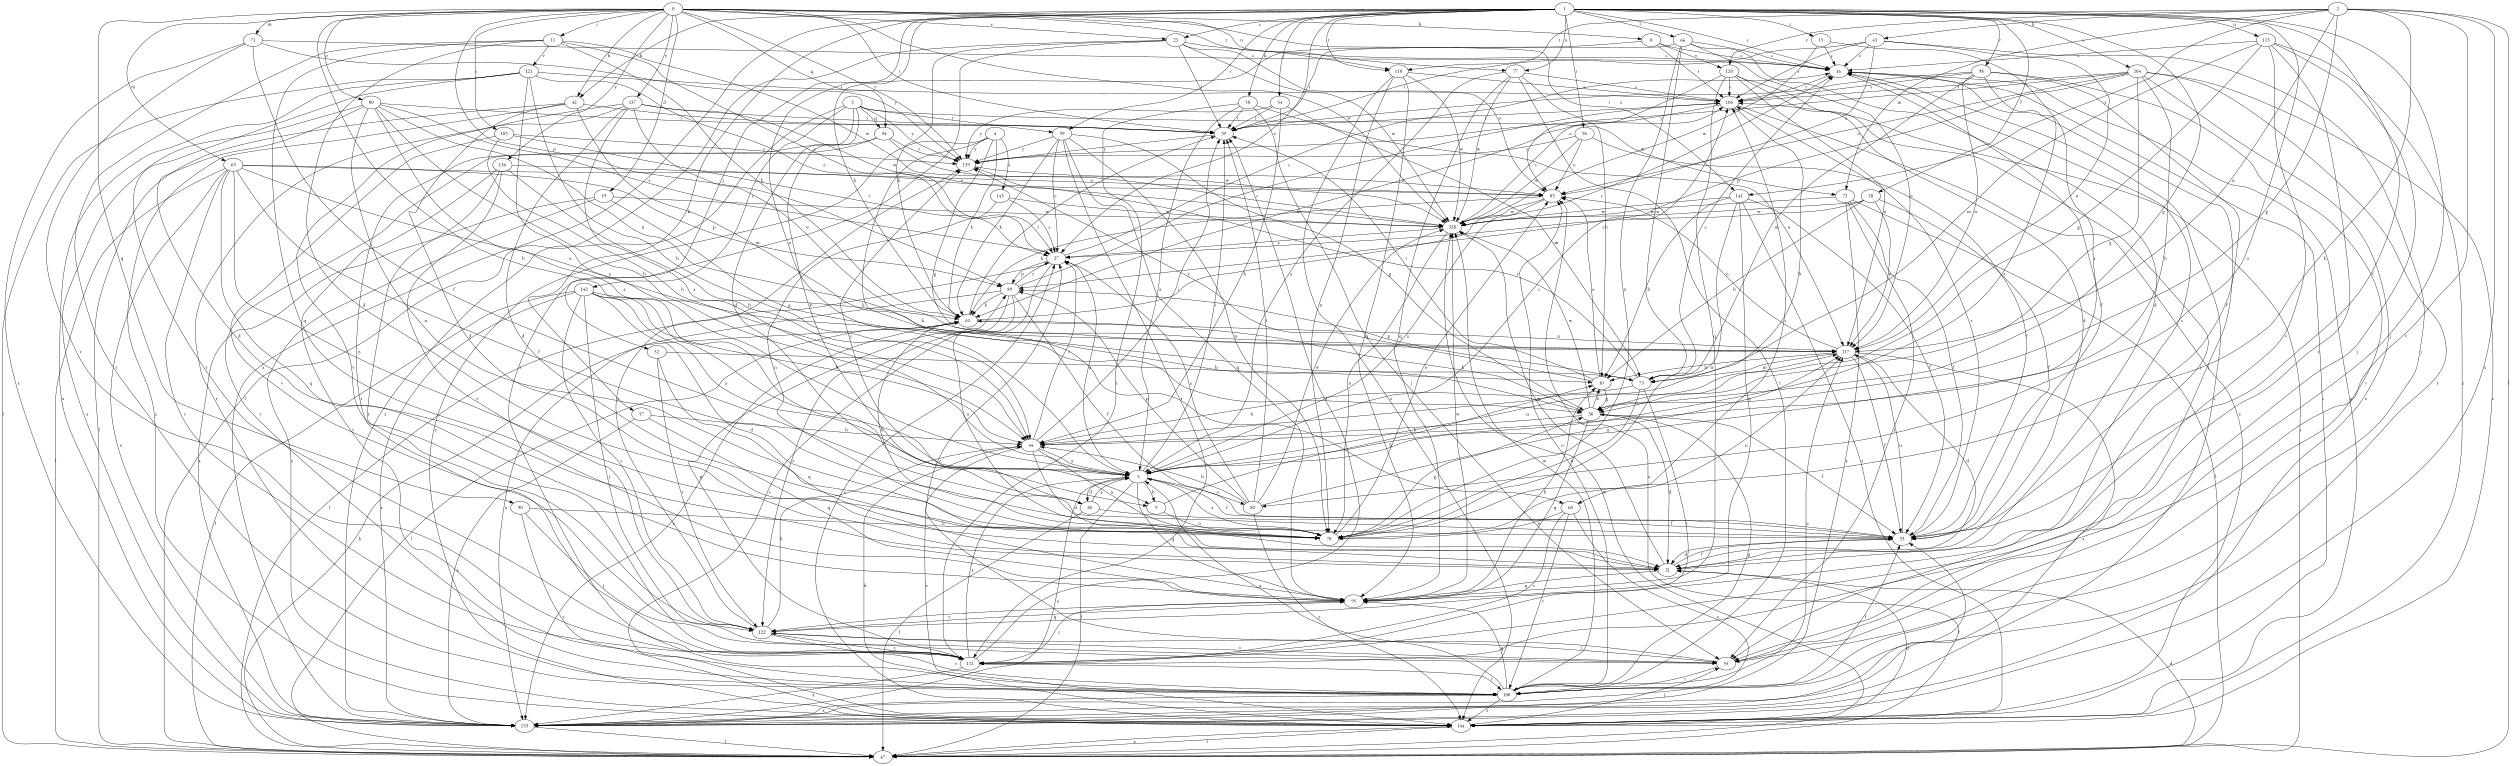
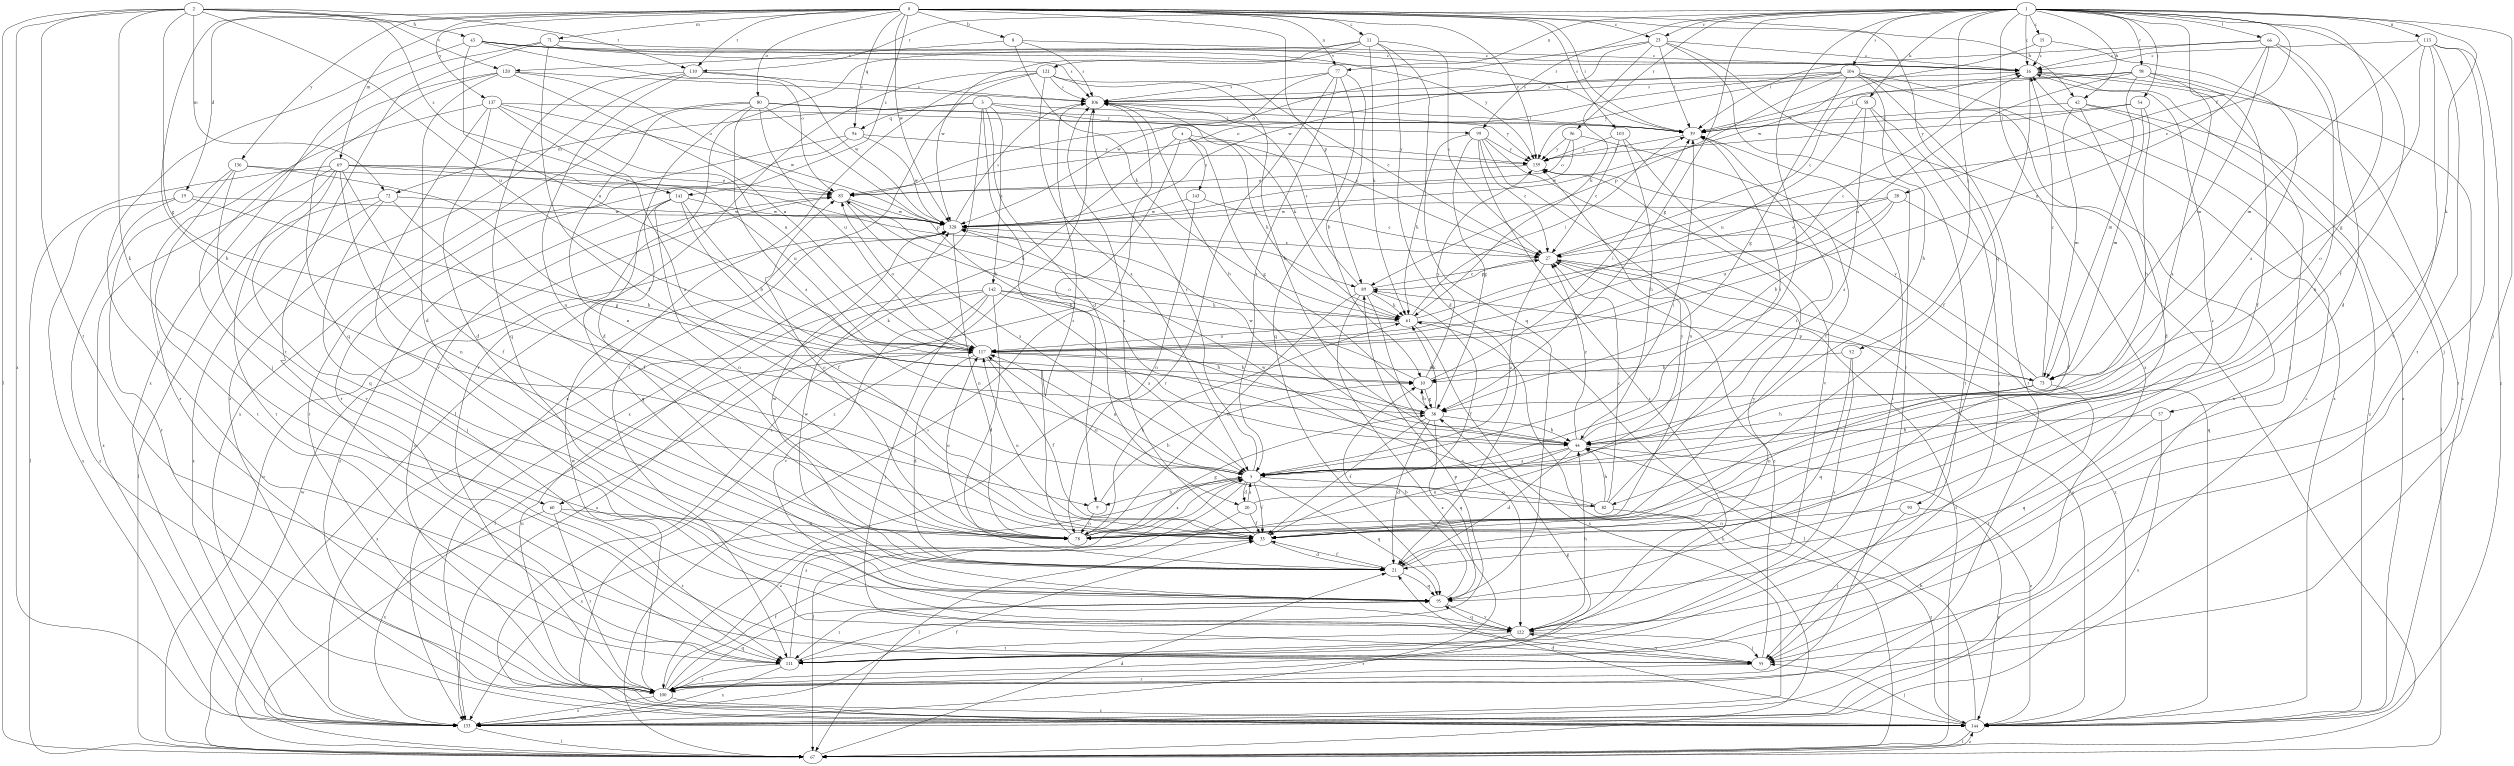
edge "99" -> "95": now "99" -> "144"
edge "82" -> "89": removed, label "p"
